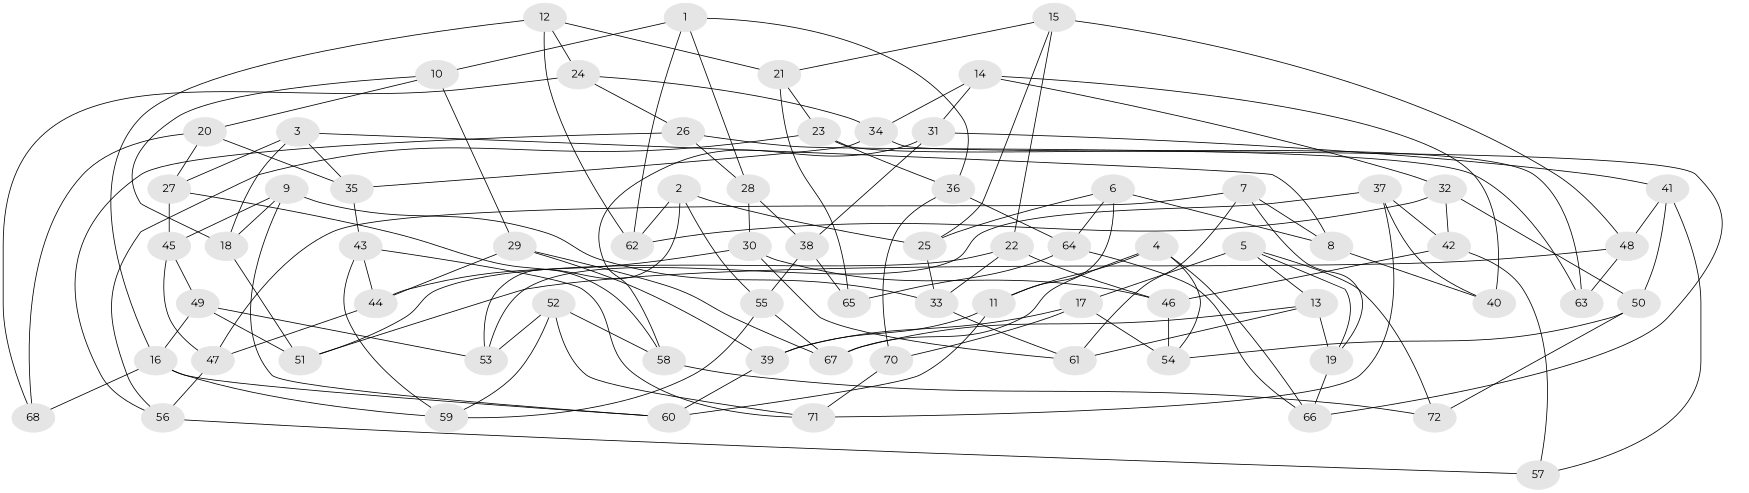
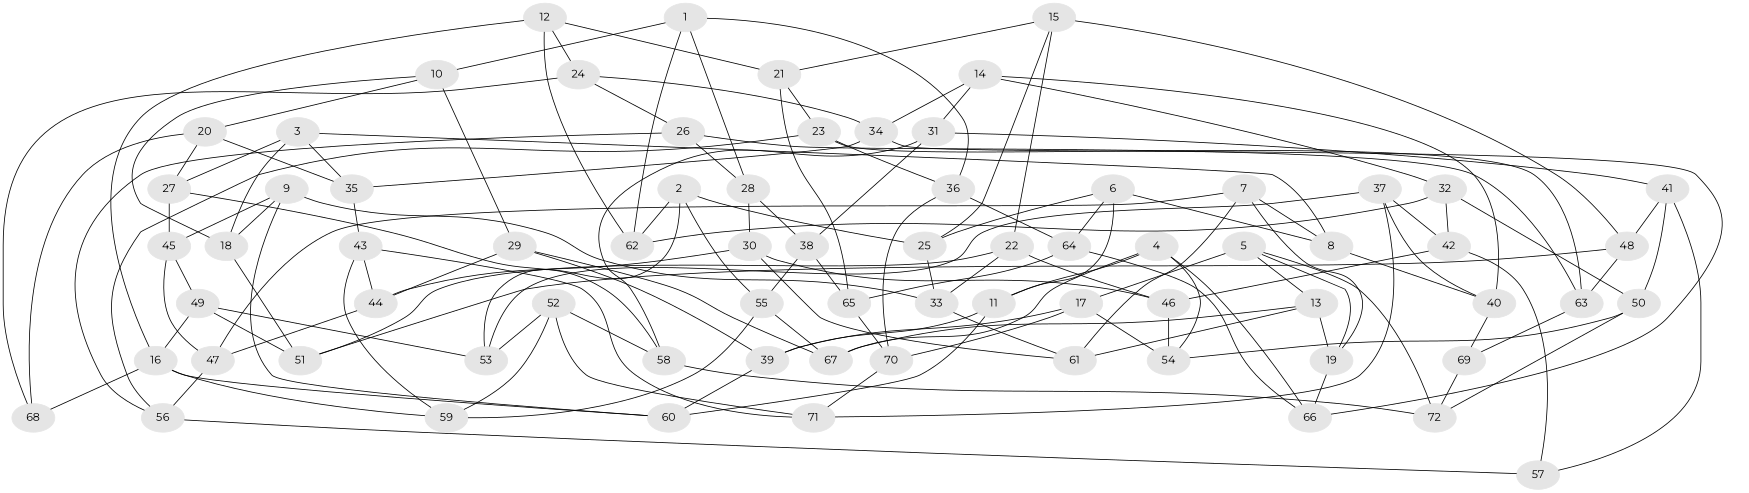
edge "65" -- "70": added
node "69": added
